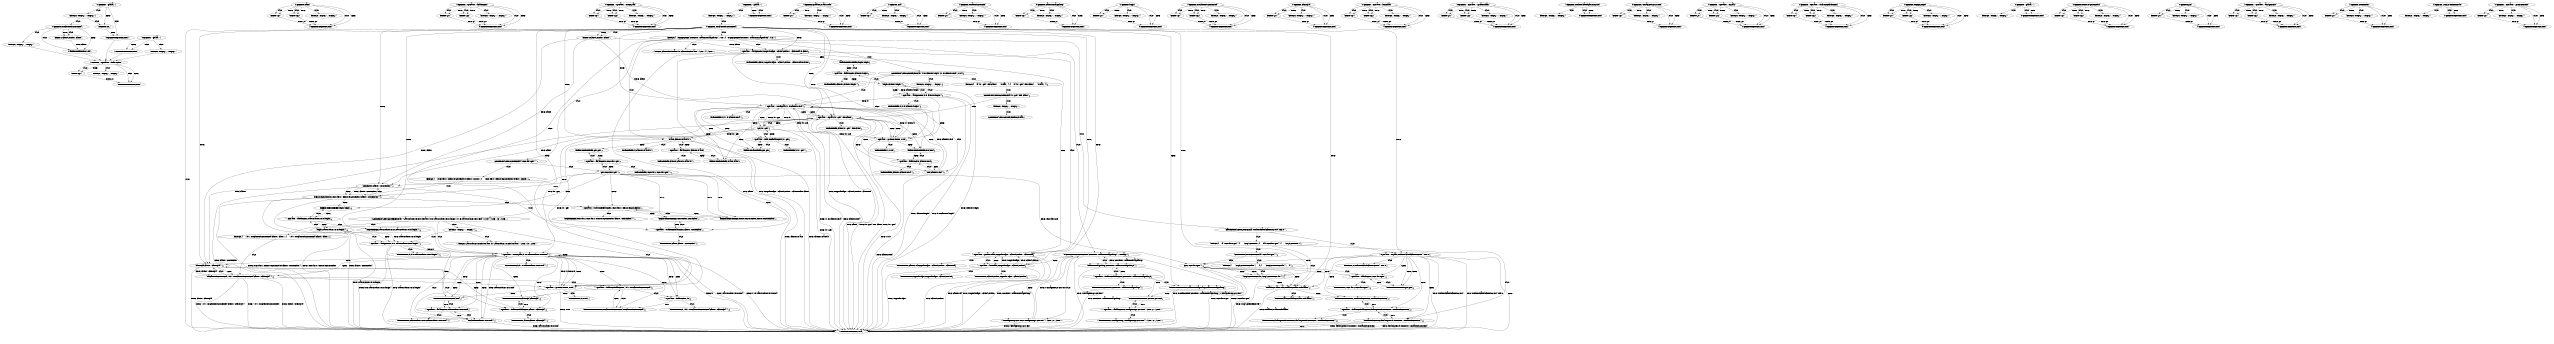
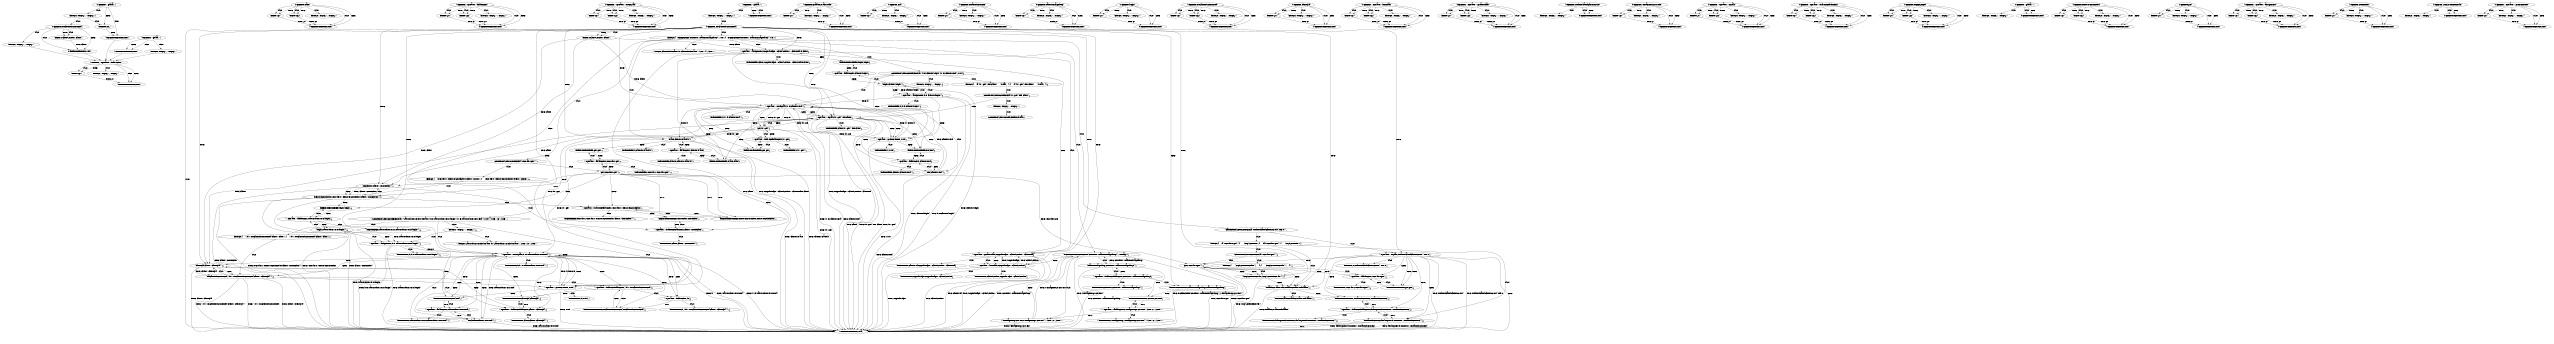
node "(IDENTIFIER,clients_,clients_.begin())": removed
edge "(<operator>.notEquals,it != clients_.end())" -> "(erase,clients_.erase(it))": added, label "DDG: it"
edge "<(<operator>.fieldAccess,MessageLoop::current)<SUB>2</SUB>>" -> "<(MessageLoop.current,MessageLoop::current())<SUB>2</SUB>>": added, label "CFG:"
